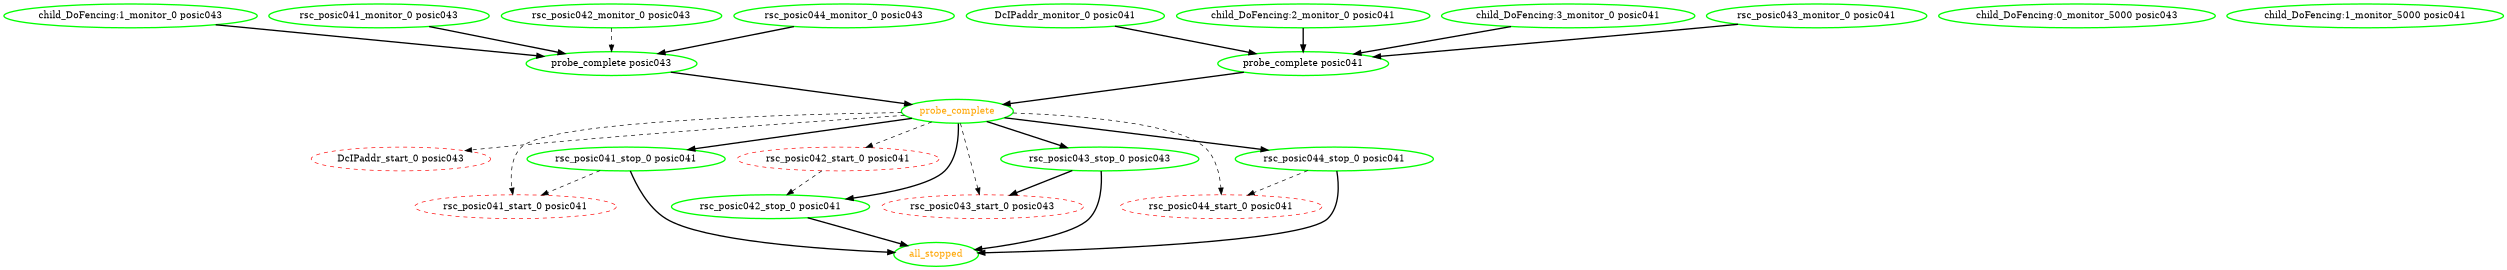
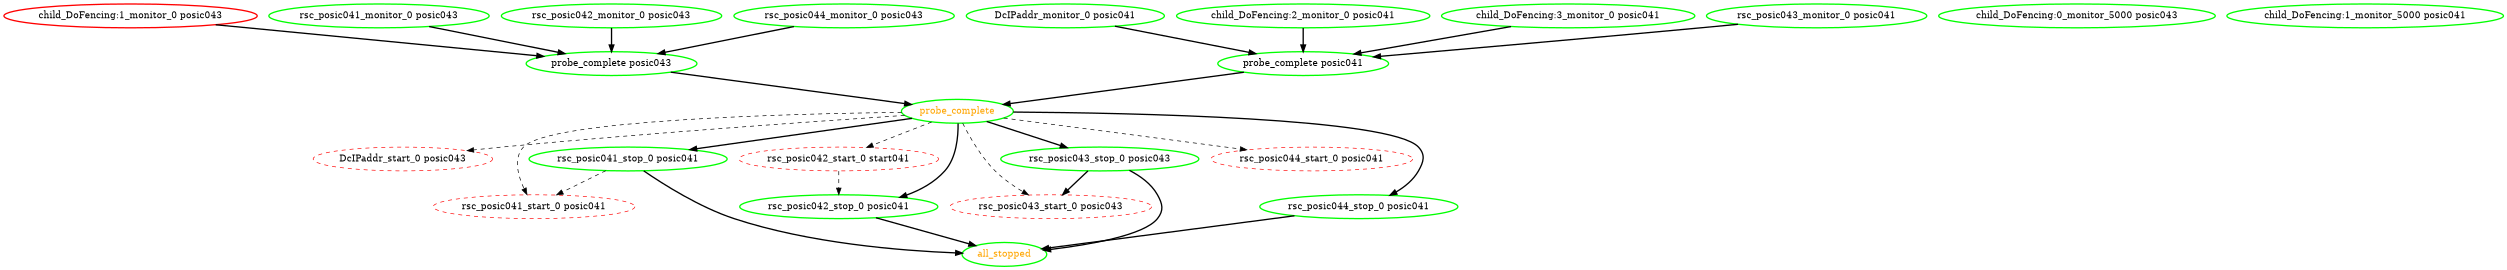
node "child_DoFencing:1_monitor_0 posic043": color green -> red
edge "rsc_posic042_monitor_0 posic043" -> "probe_complete posic043": style dashed -> bold
node "rsc_posic042_start_0 posic041": label "rsc_posic042_start_0 posic041" -> "rsc_posic042_start_0 start041"
edge "rsc_posic044_stop_0 posic041" -> "rsc_posic044_start_0 posic041": removed
